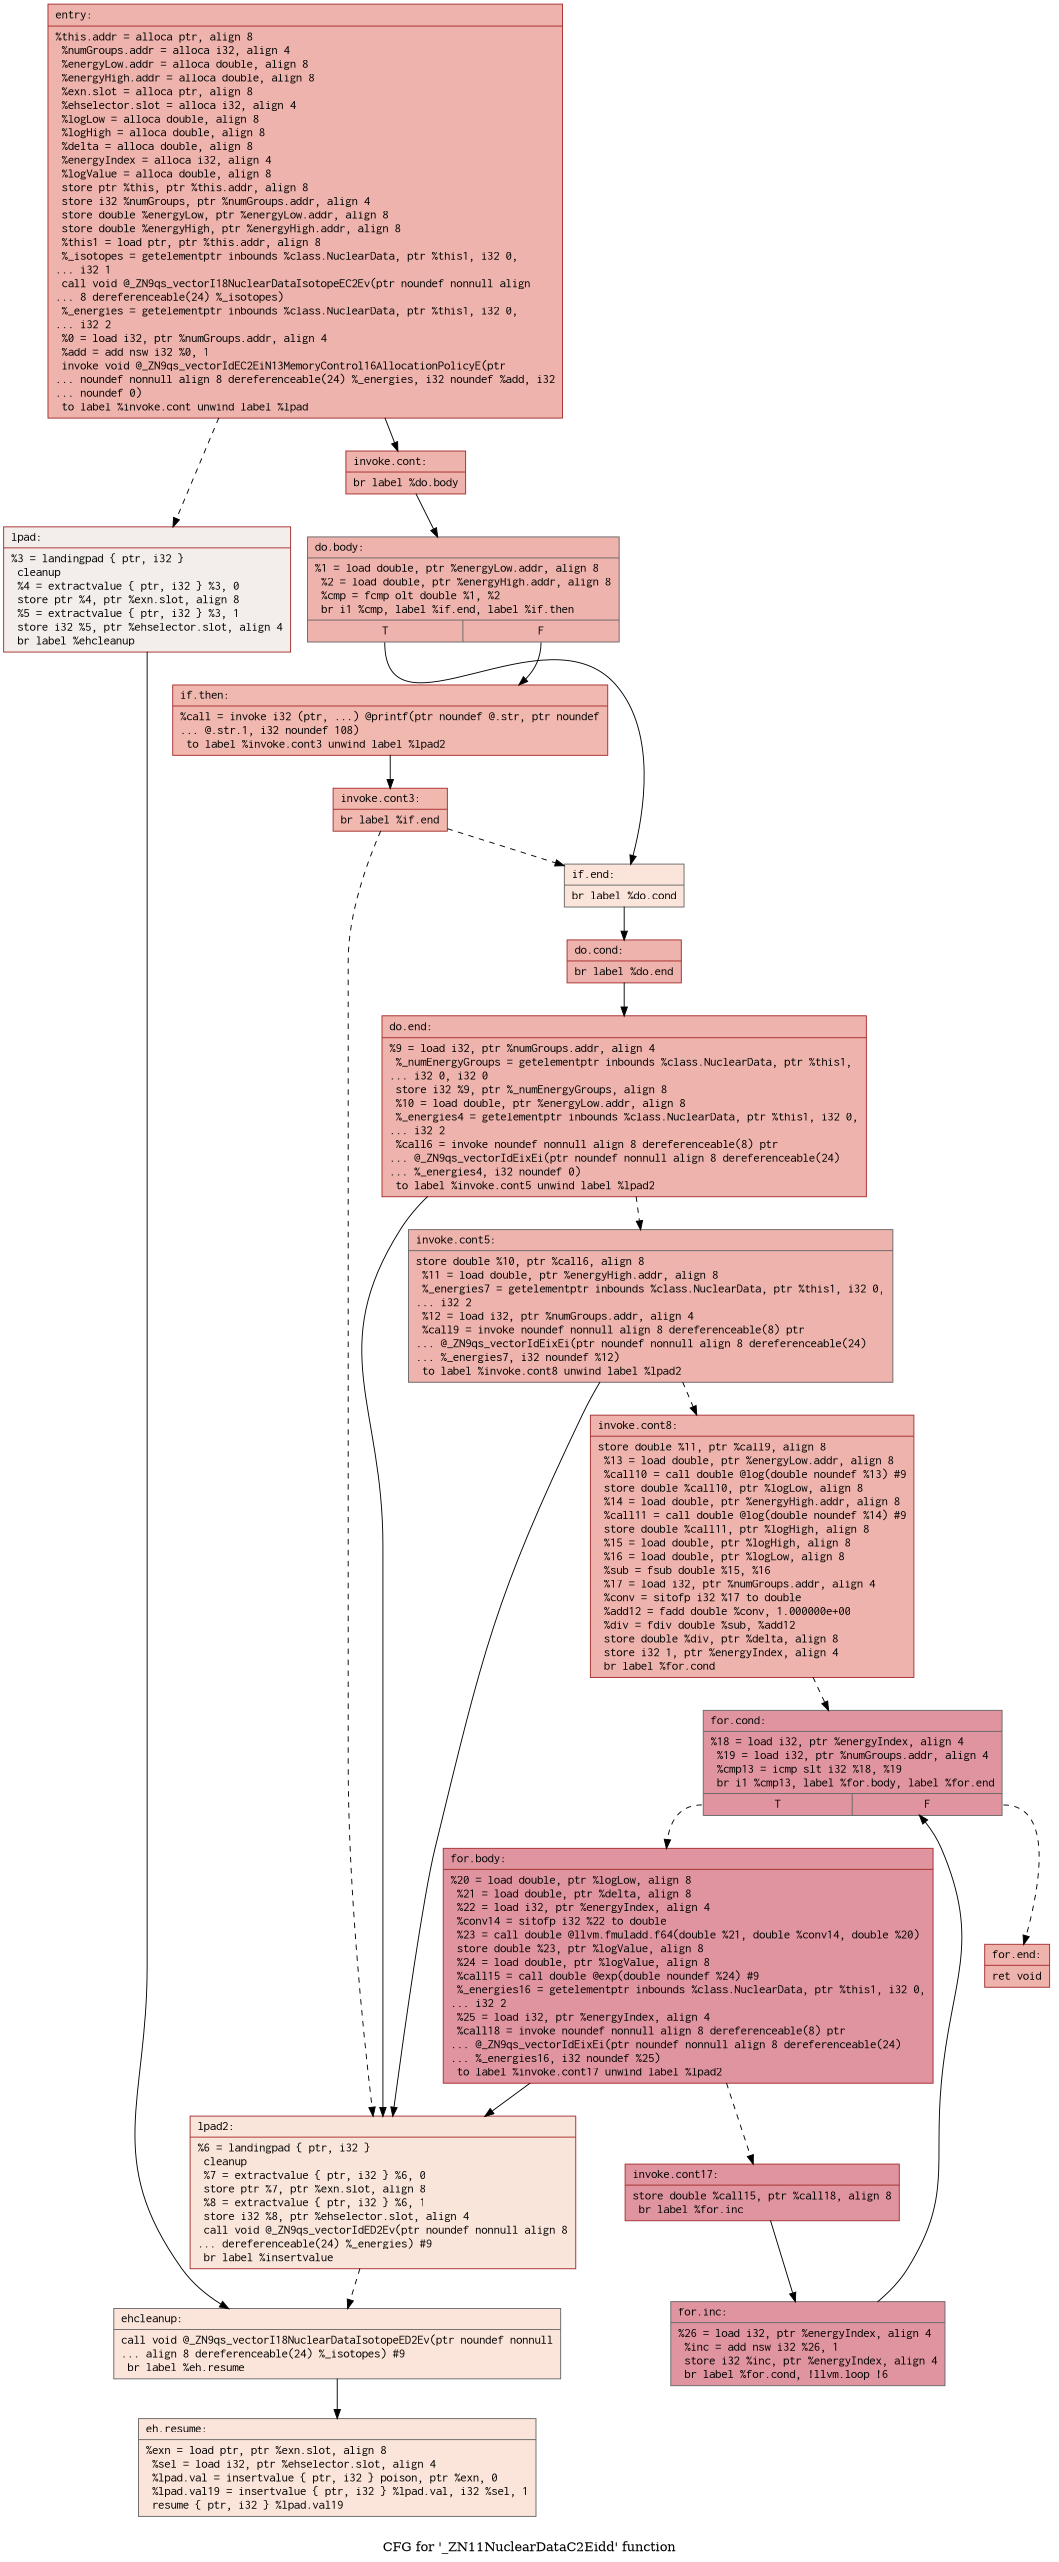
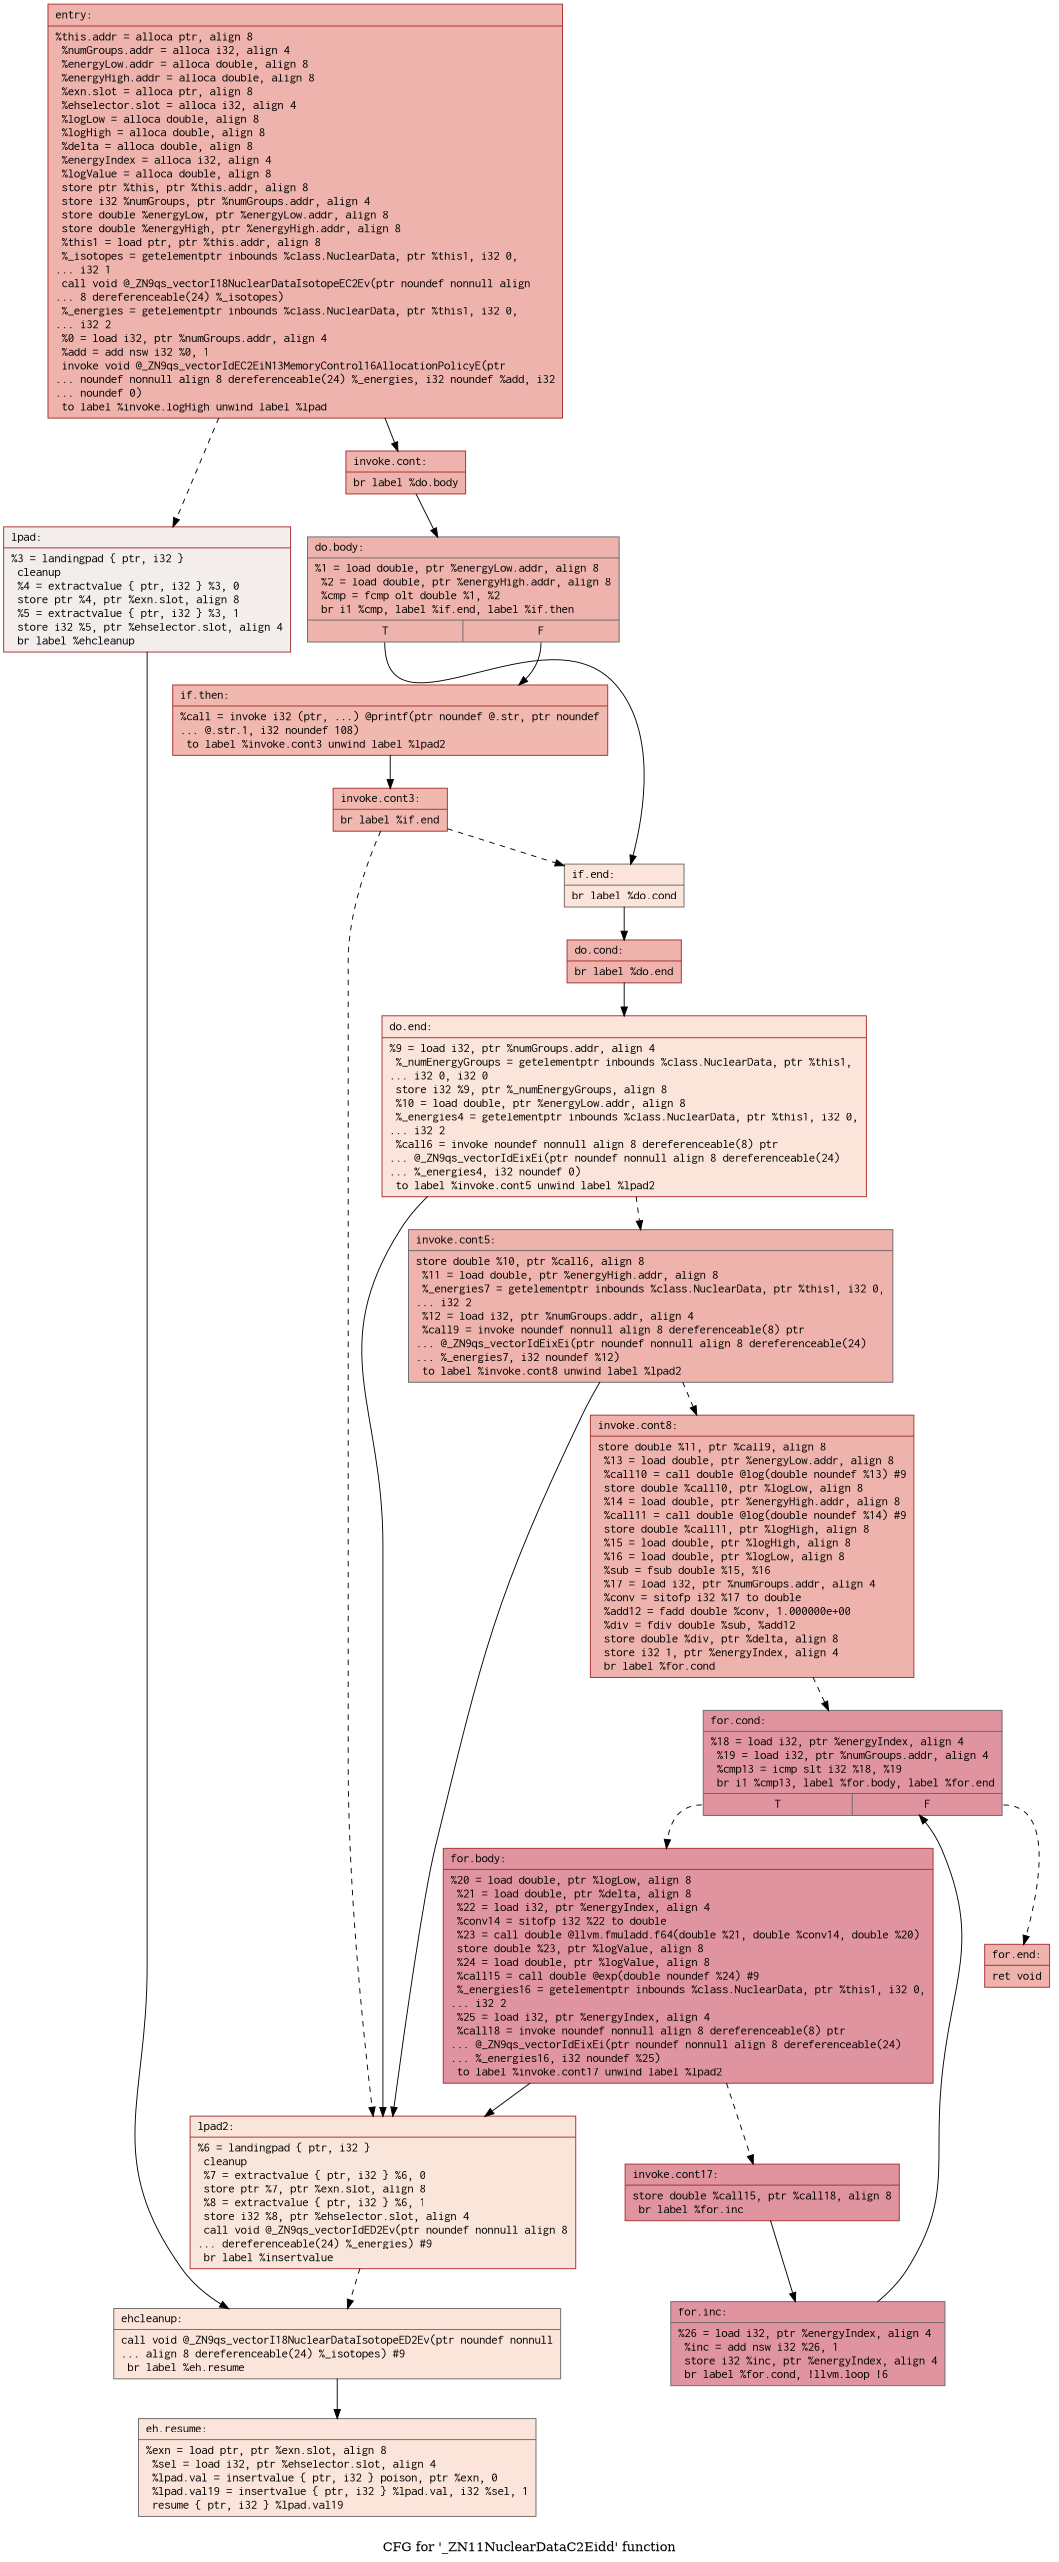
node "entry:": text "to label %invoke.cont unwind label %lpad" -> "to label %invoke.logHigh unwind label %lpad"
node "do.end:": fillcolor #d6524470 -> #f5c1a970
